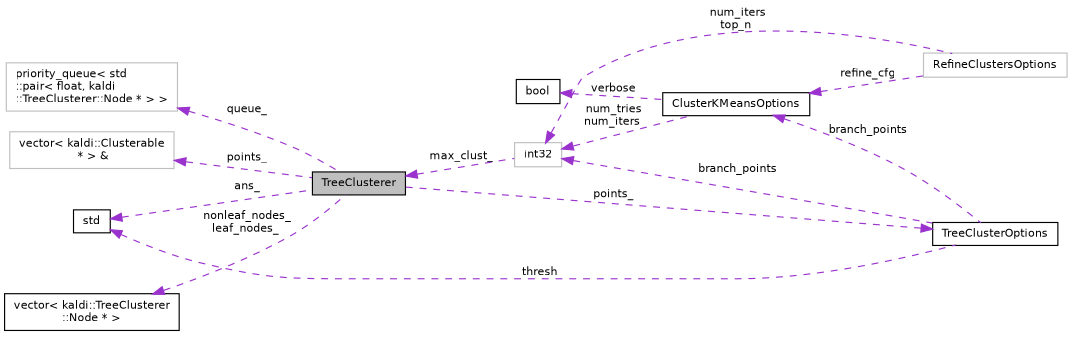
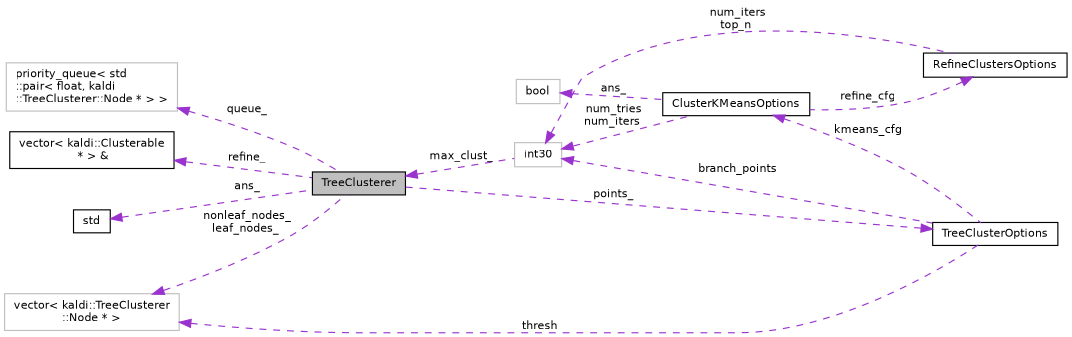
node "RefineClustersOptions": color grey75 -> black
edge "RefineClustersOptions" -> "ClusterKMeansOptions": reversed
edge "ClusterKMeansOptions" -> "bool": label " verbose" -> " ans_"
node "bool": color black -> grey75
edge "TreeClusterOptions" -> "ClusterKMeansOptions": label " branch_points" -> " kmeans_cfg"
node "vector< kaldi::Clusterable * > &": color grey75 -> black
node "int32": label "int32" -> "int30"
edge "TreeClusterer" -> "vector< kaldi::Clusterable * > &": label " points_" -> " refine_"
edge "TreeClusterOptions" -> "std": now "TreeClusterOptions" -> "vector< kaldi::TreeClusterer ::Node * >"
node "vector< kaldi::TreeClusterer ::Node * >": color black -> grey75
